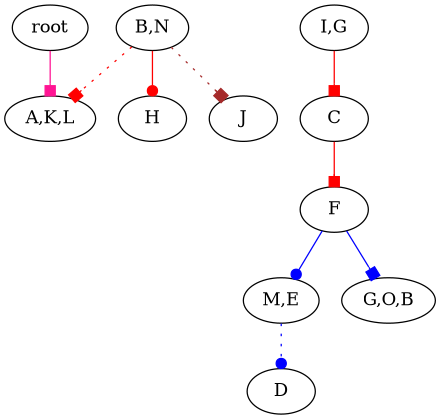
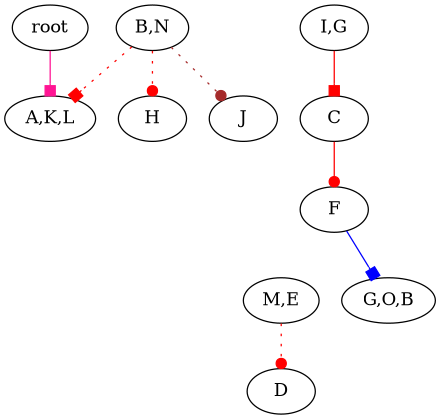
edge "B,N" -> "H": style solid -> dotted
edge "B,N" -> "J": arrowhead box -> dot
edge "C" -> "F": arrowhead box -> dot
edge "F" -> "M,E": removed
edge "M,E" -> "D": color blue -> red
